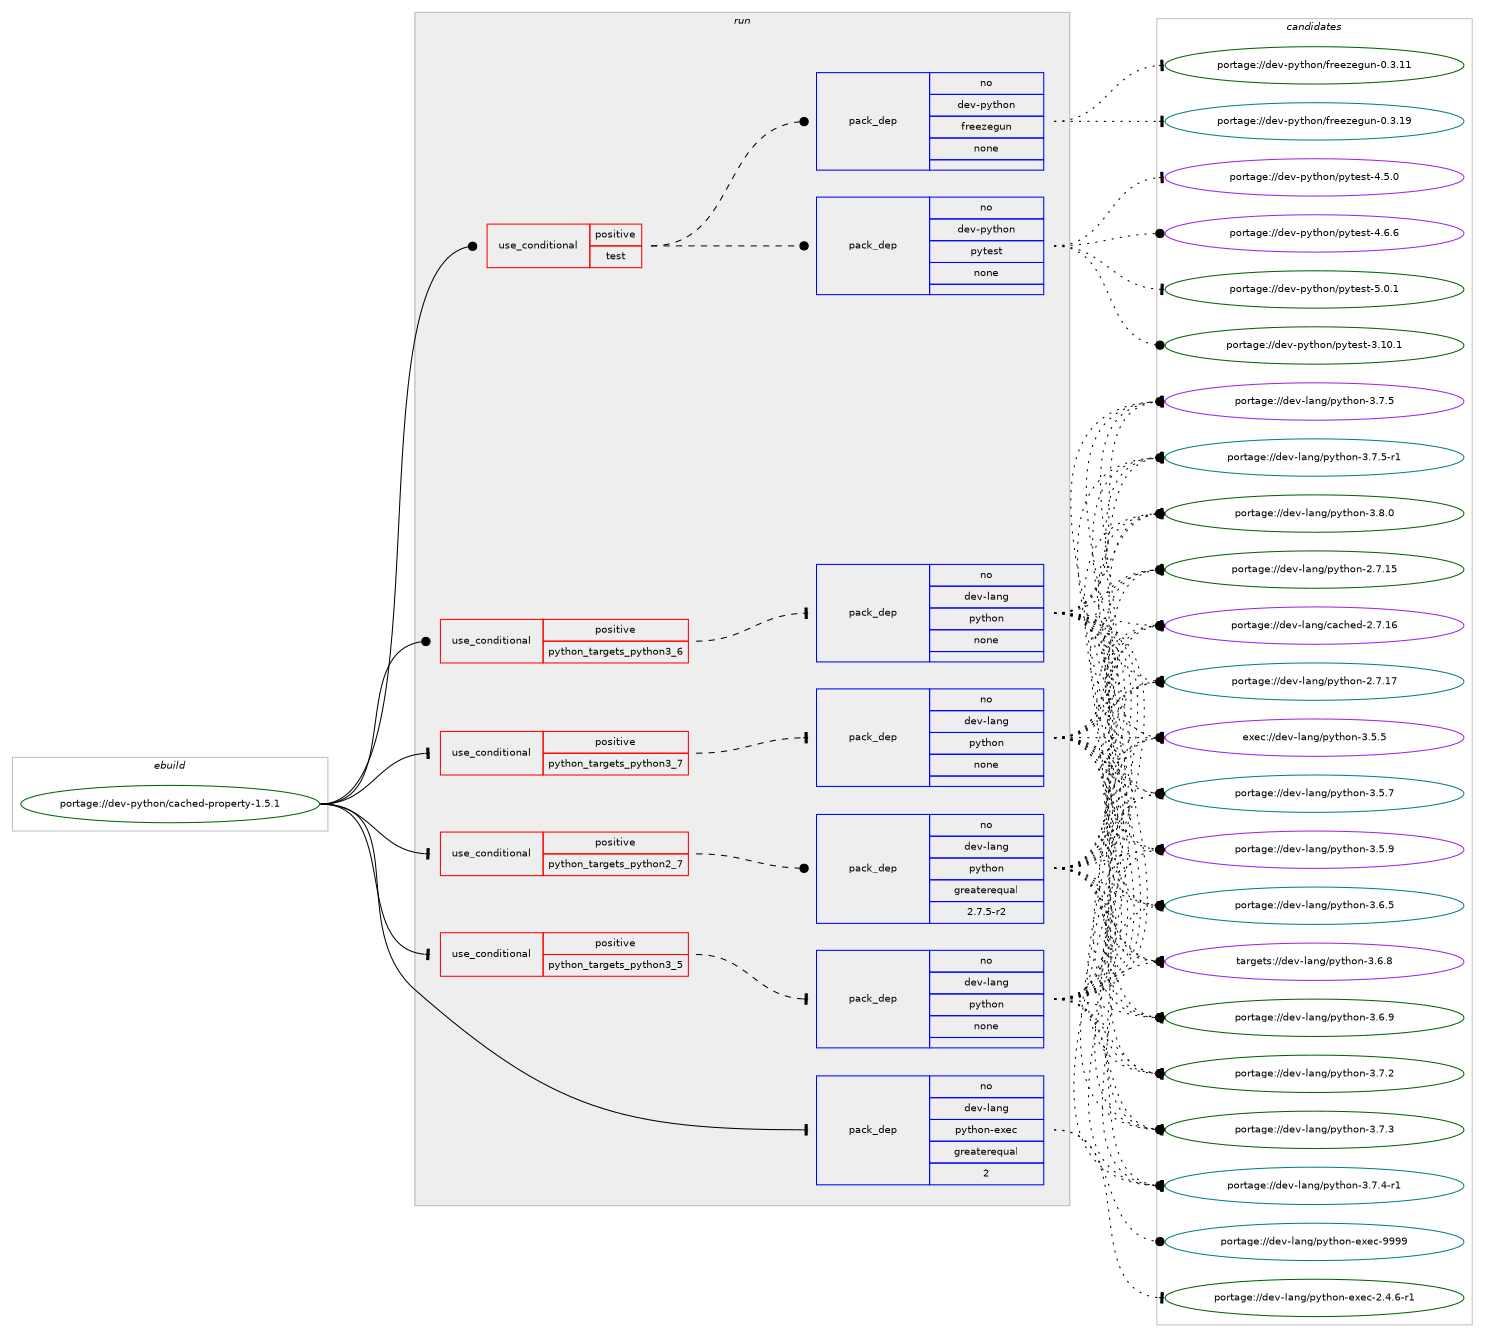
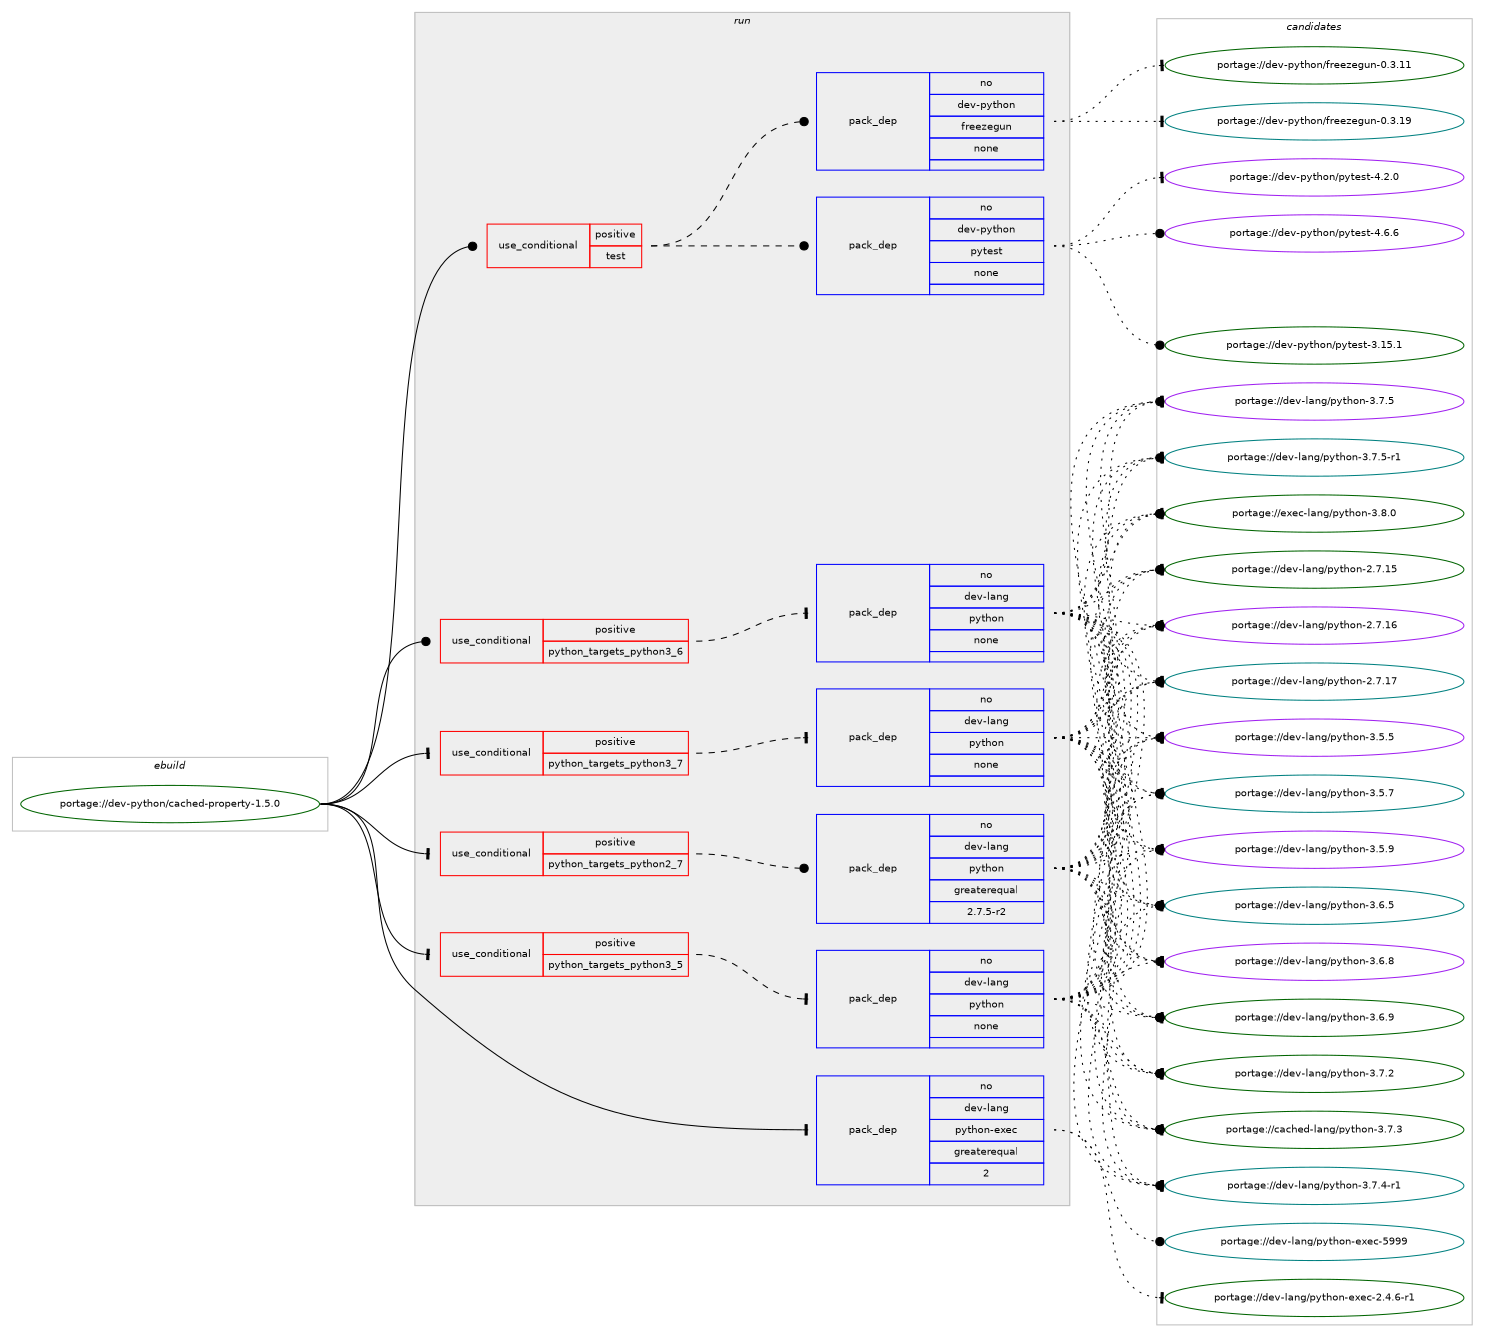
node "portage://dev-python/pytest-4.5.0": label "portage://dev-python/pytest-4.5.0" -> "portage://dev-python/pytest-4.2.0"
node "portage://dev-python/pytest-5.0.1": removed
node "portage://dev-python/pytest-3.10.1": label "portage://dev-python/pytest-3.10.1" -> "portage://dev-python/pytest-3.15.1"
node "portage://dev-lang/python-3.8.0": label "portage://dev-lang/python-3.8.0" -> "portage://exec-lang/python-3.8.0"
node "portage://dev-lang/cached-2.7.16": label "portage://dev-lang/cached-2.7.16" -> "portage://dev-lang/python-2.7.16"
node "exec://dev-lang/python-3.5.5": label "exec://dev-lang/python-3.5.5" -> "portage://dev-lang/python-3.5.5"
node "portage://dev-python/cached-property-1.5.1": label "portage://dev-python/cached-property-1.5.1" -> "portage://dev-python/cached-property-1.5.0"
node "targets://dev-lang/python-3.6.8": label "targets://dev-lang/python-3.6.8" -> "portage://dev-lang/python-3.6.8"
node "portage://dev-lang/python-3.7.3": label "portage://dev-lang/python-3.7.3" -> "portage://cached-lang/python-3.7.3"
node "portage://dev-lang/python-exec-9999": label "portage://dev-lang/python-exec-9999" -> "portage://dev-lang/python-exec-5999"
